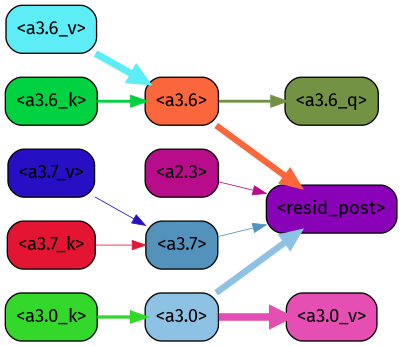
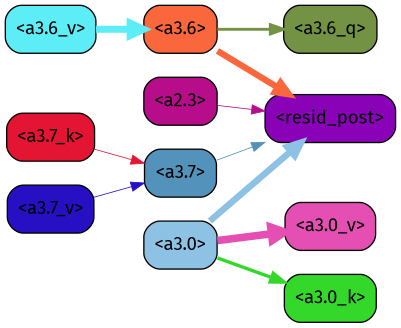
node "<a3.6_k>": removed
edge "<a3.0_k>" -> "<a3.0>": reversed
